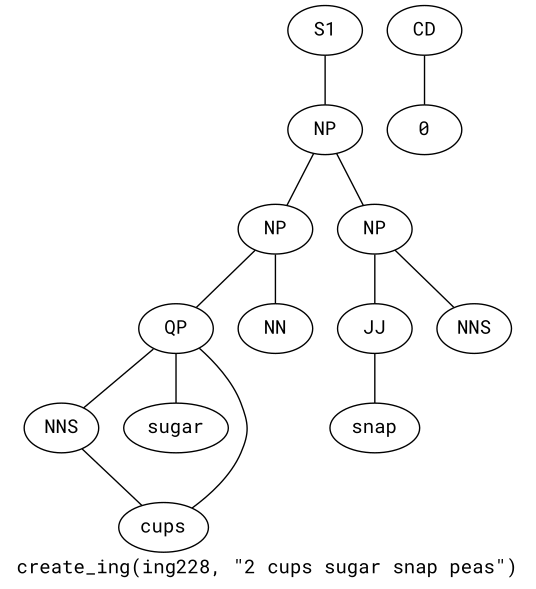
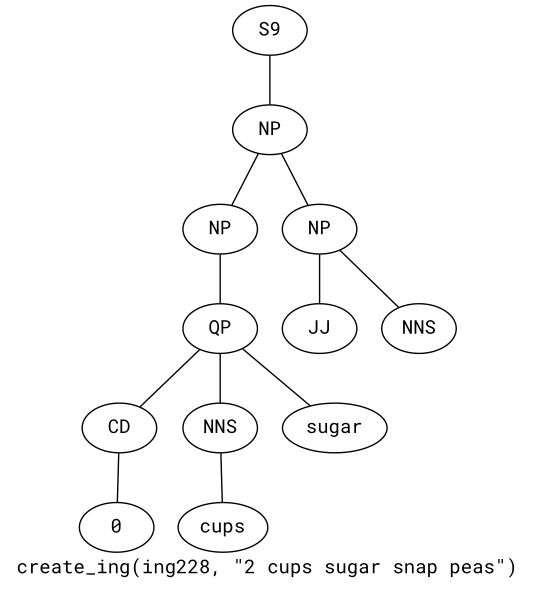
node "S1": label "S1" -> "S9"
node "NN": removed
node "snap": removed
edge "QP" -- "cups": now "QP" -- "CD"
